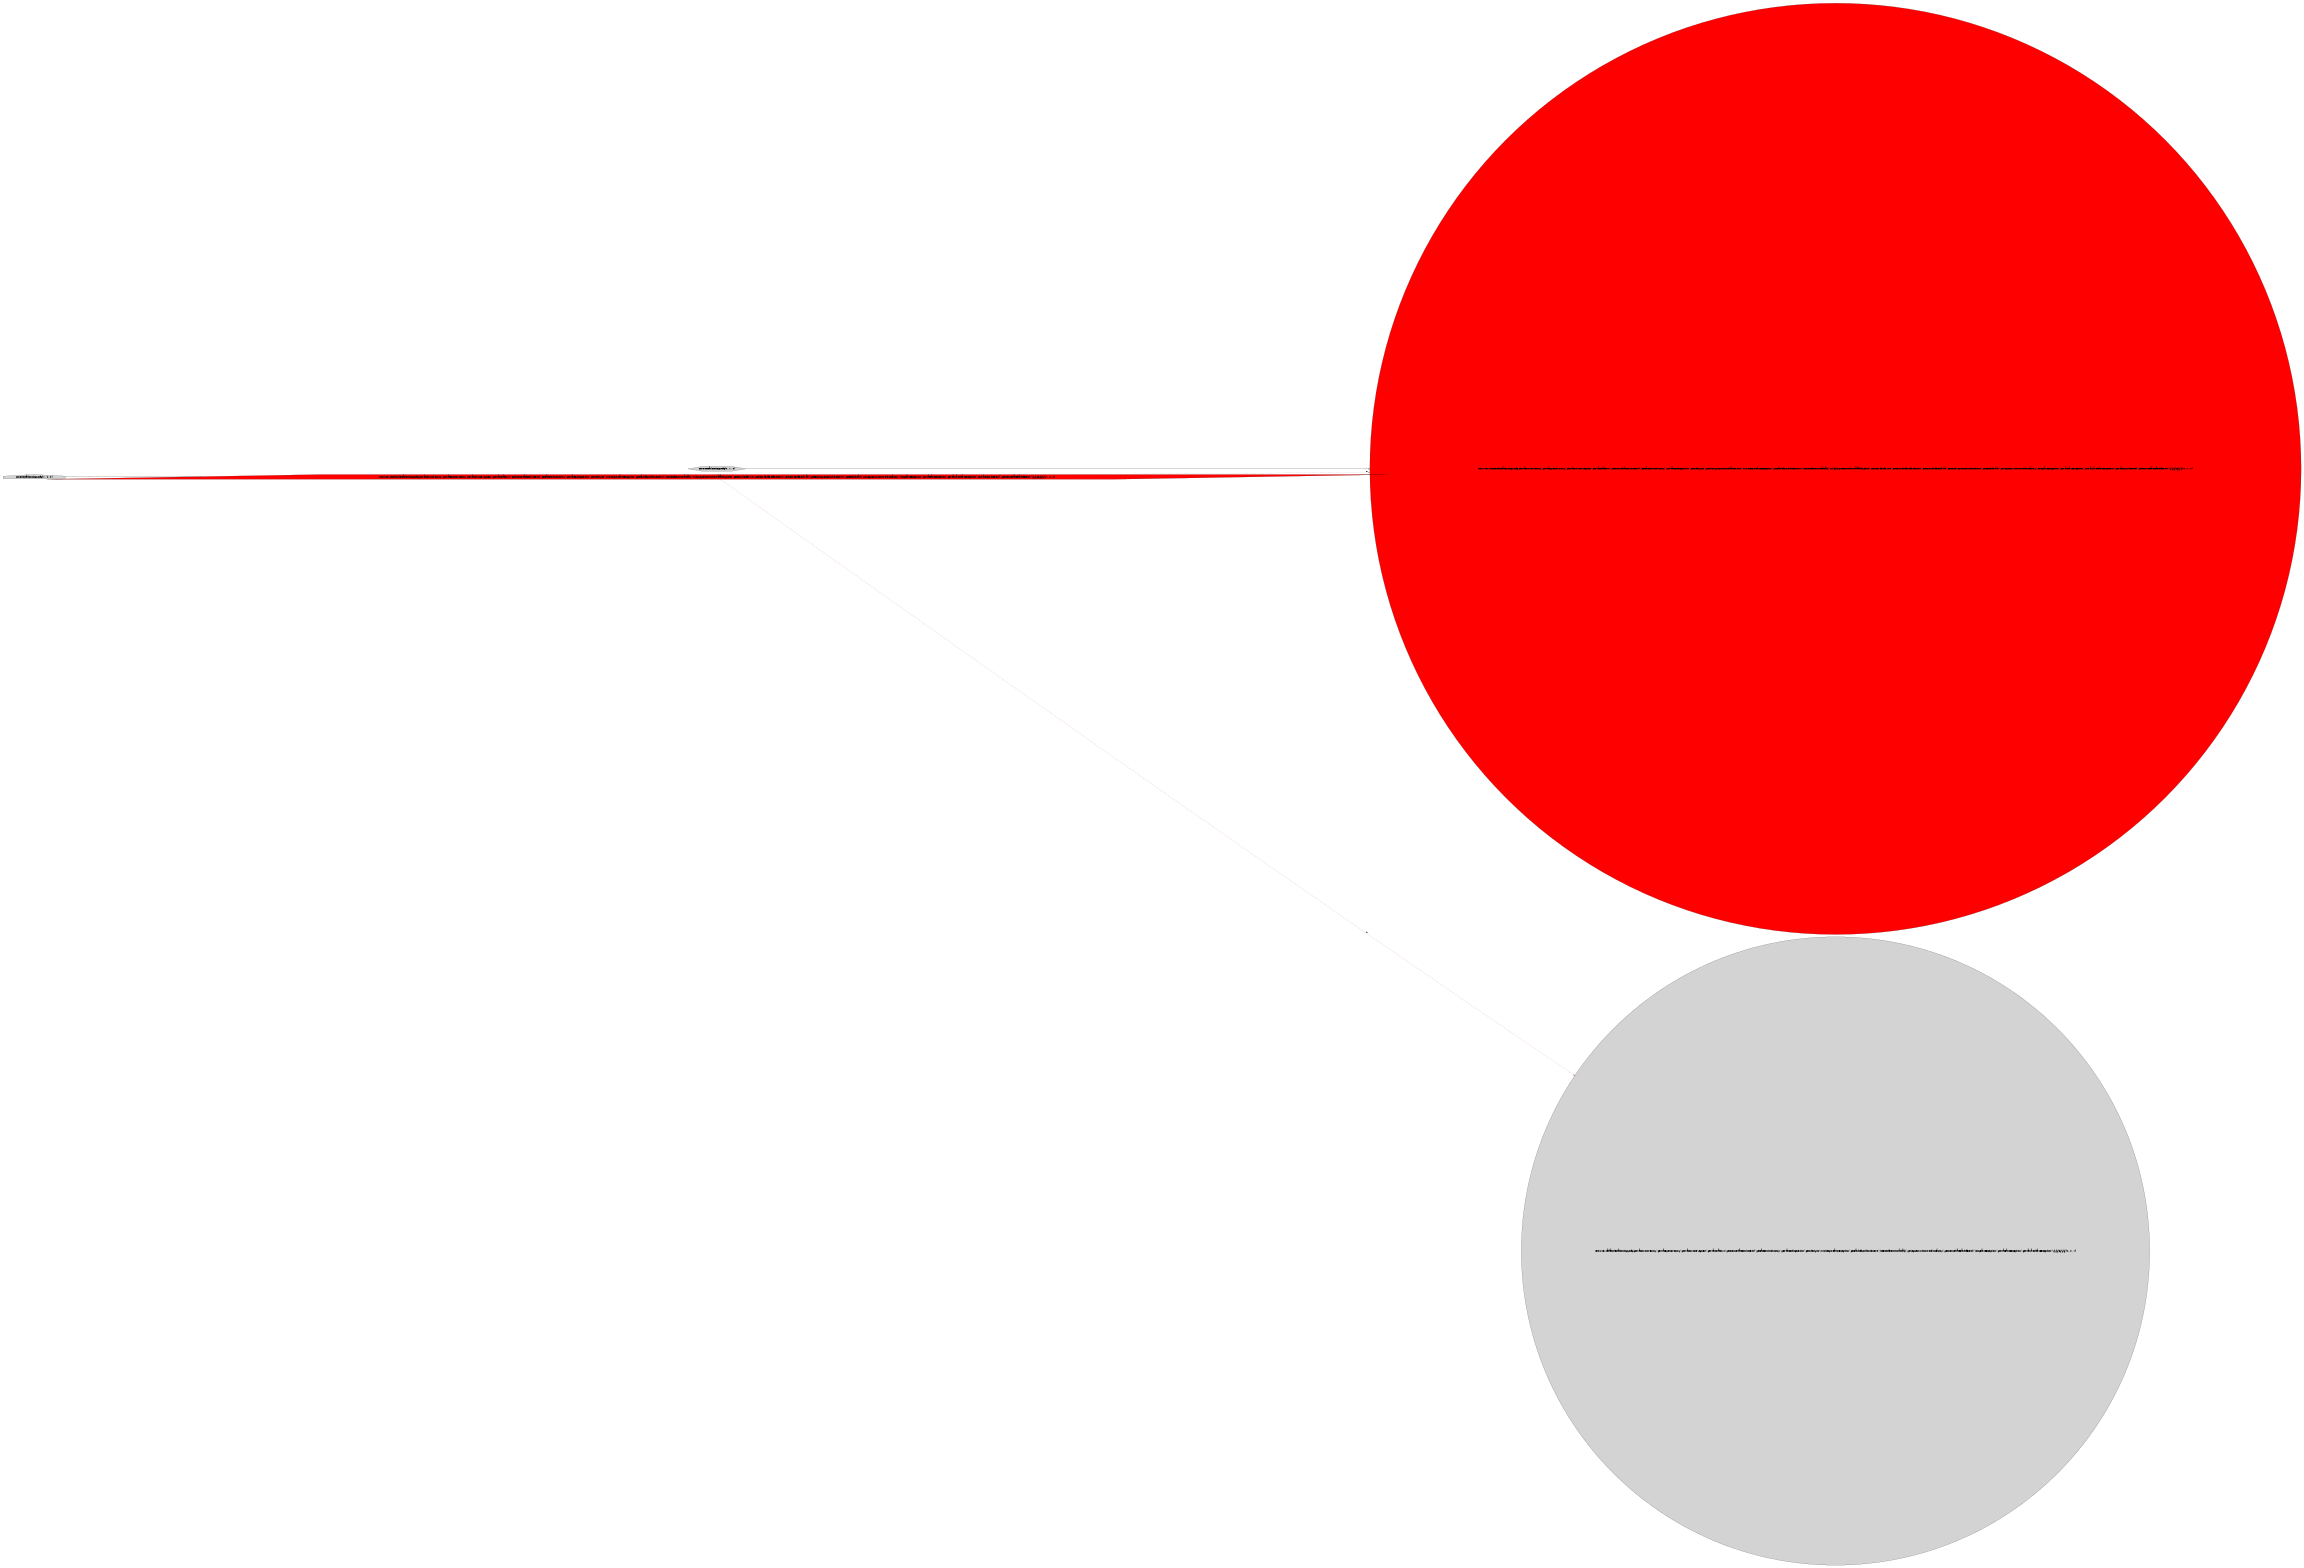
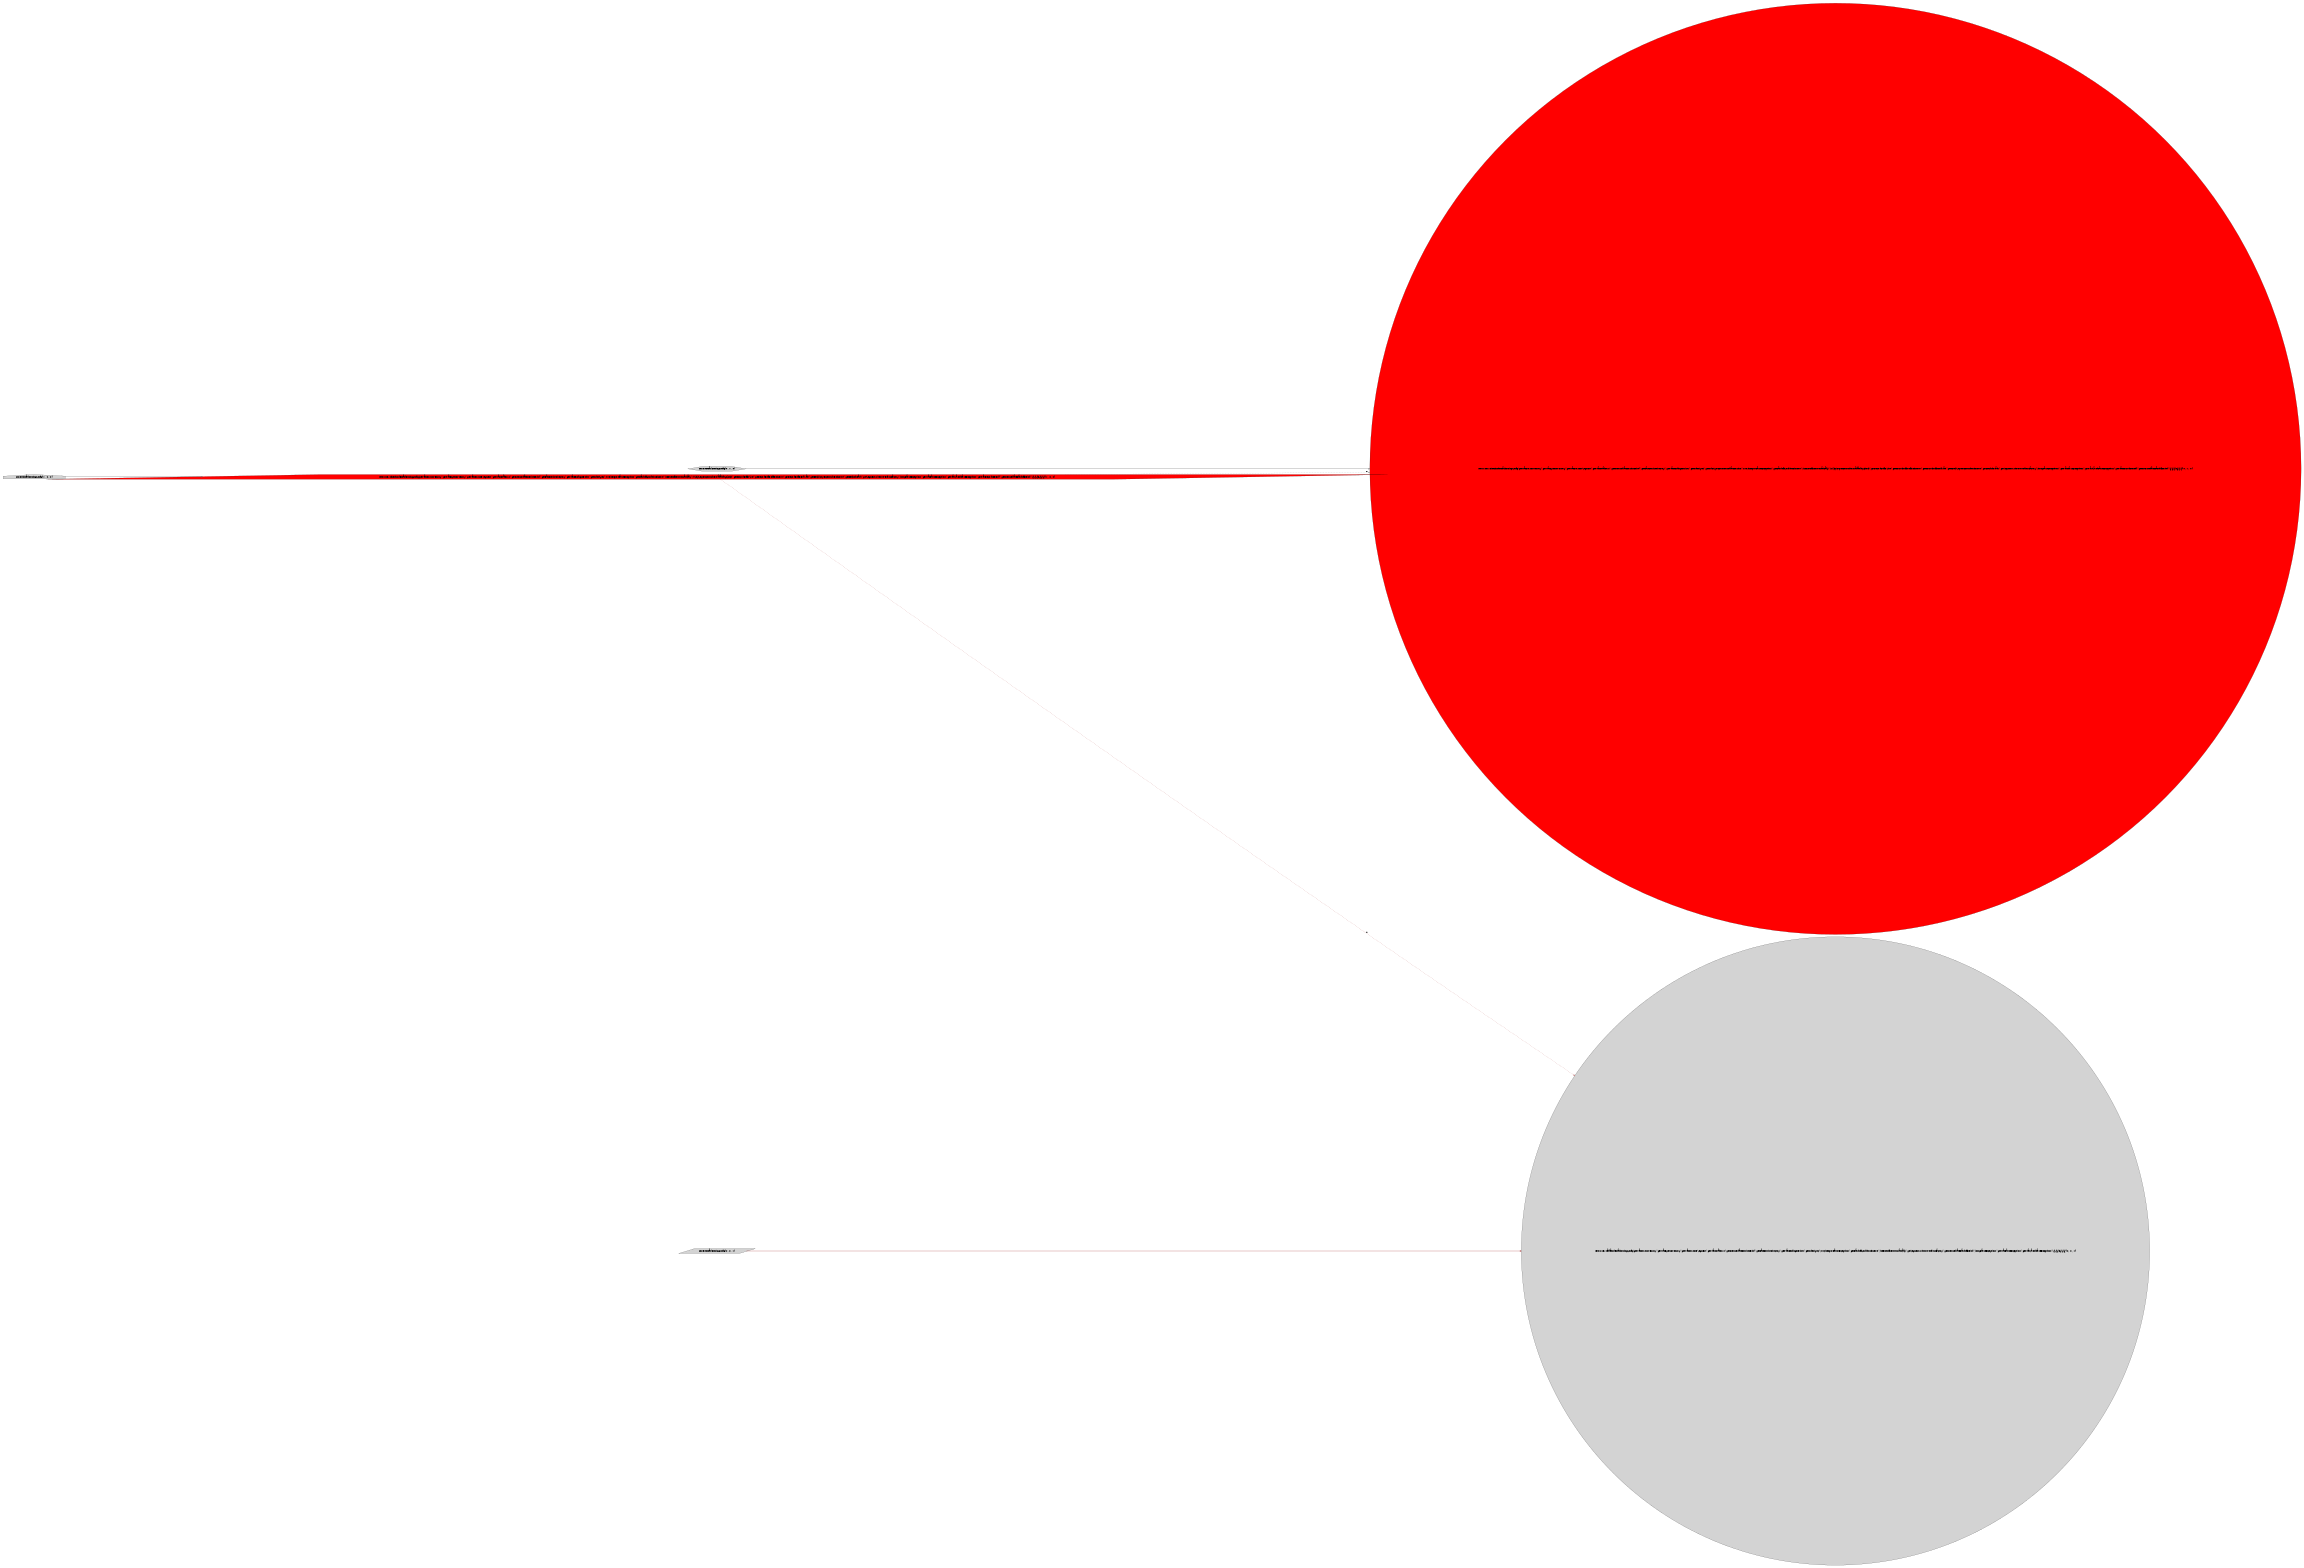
node "convertToTaskTuningConfig['0', '0', '1']": added
